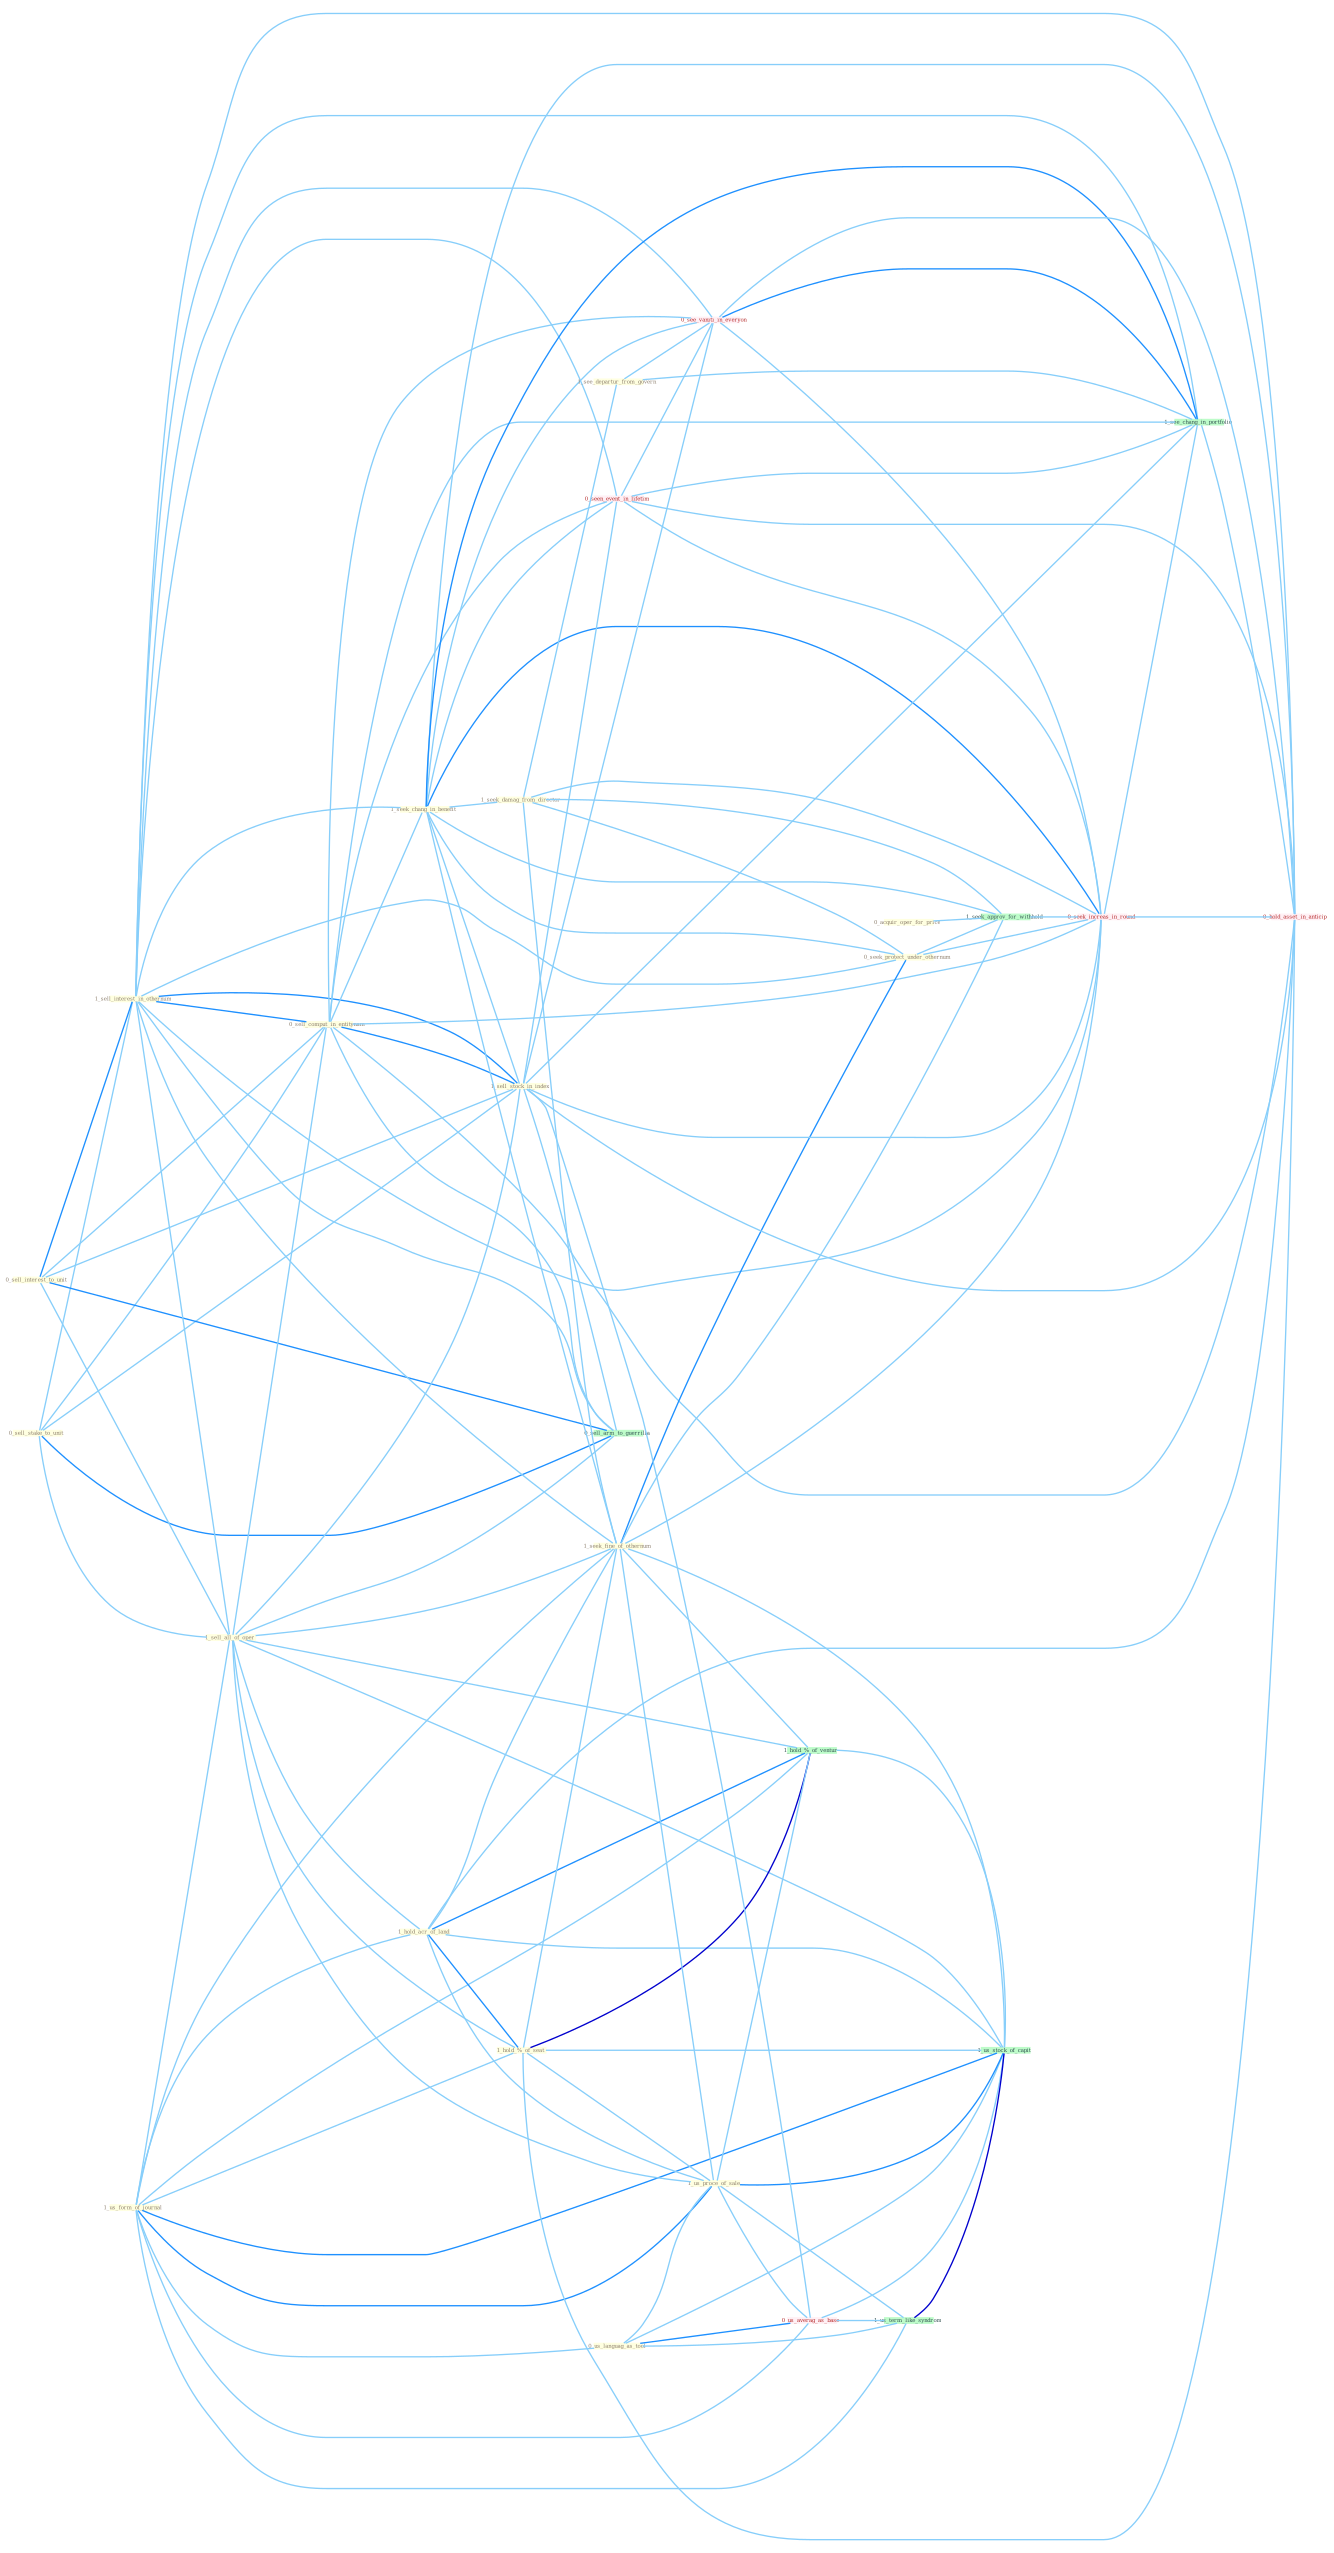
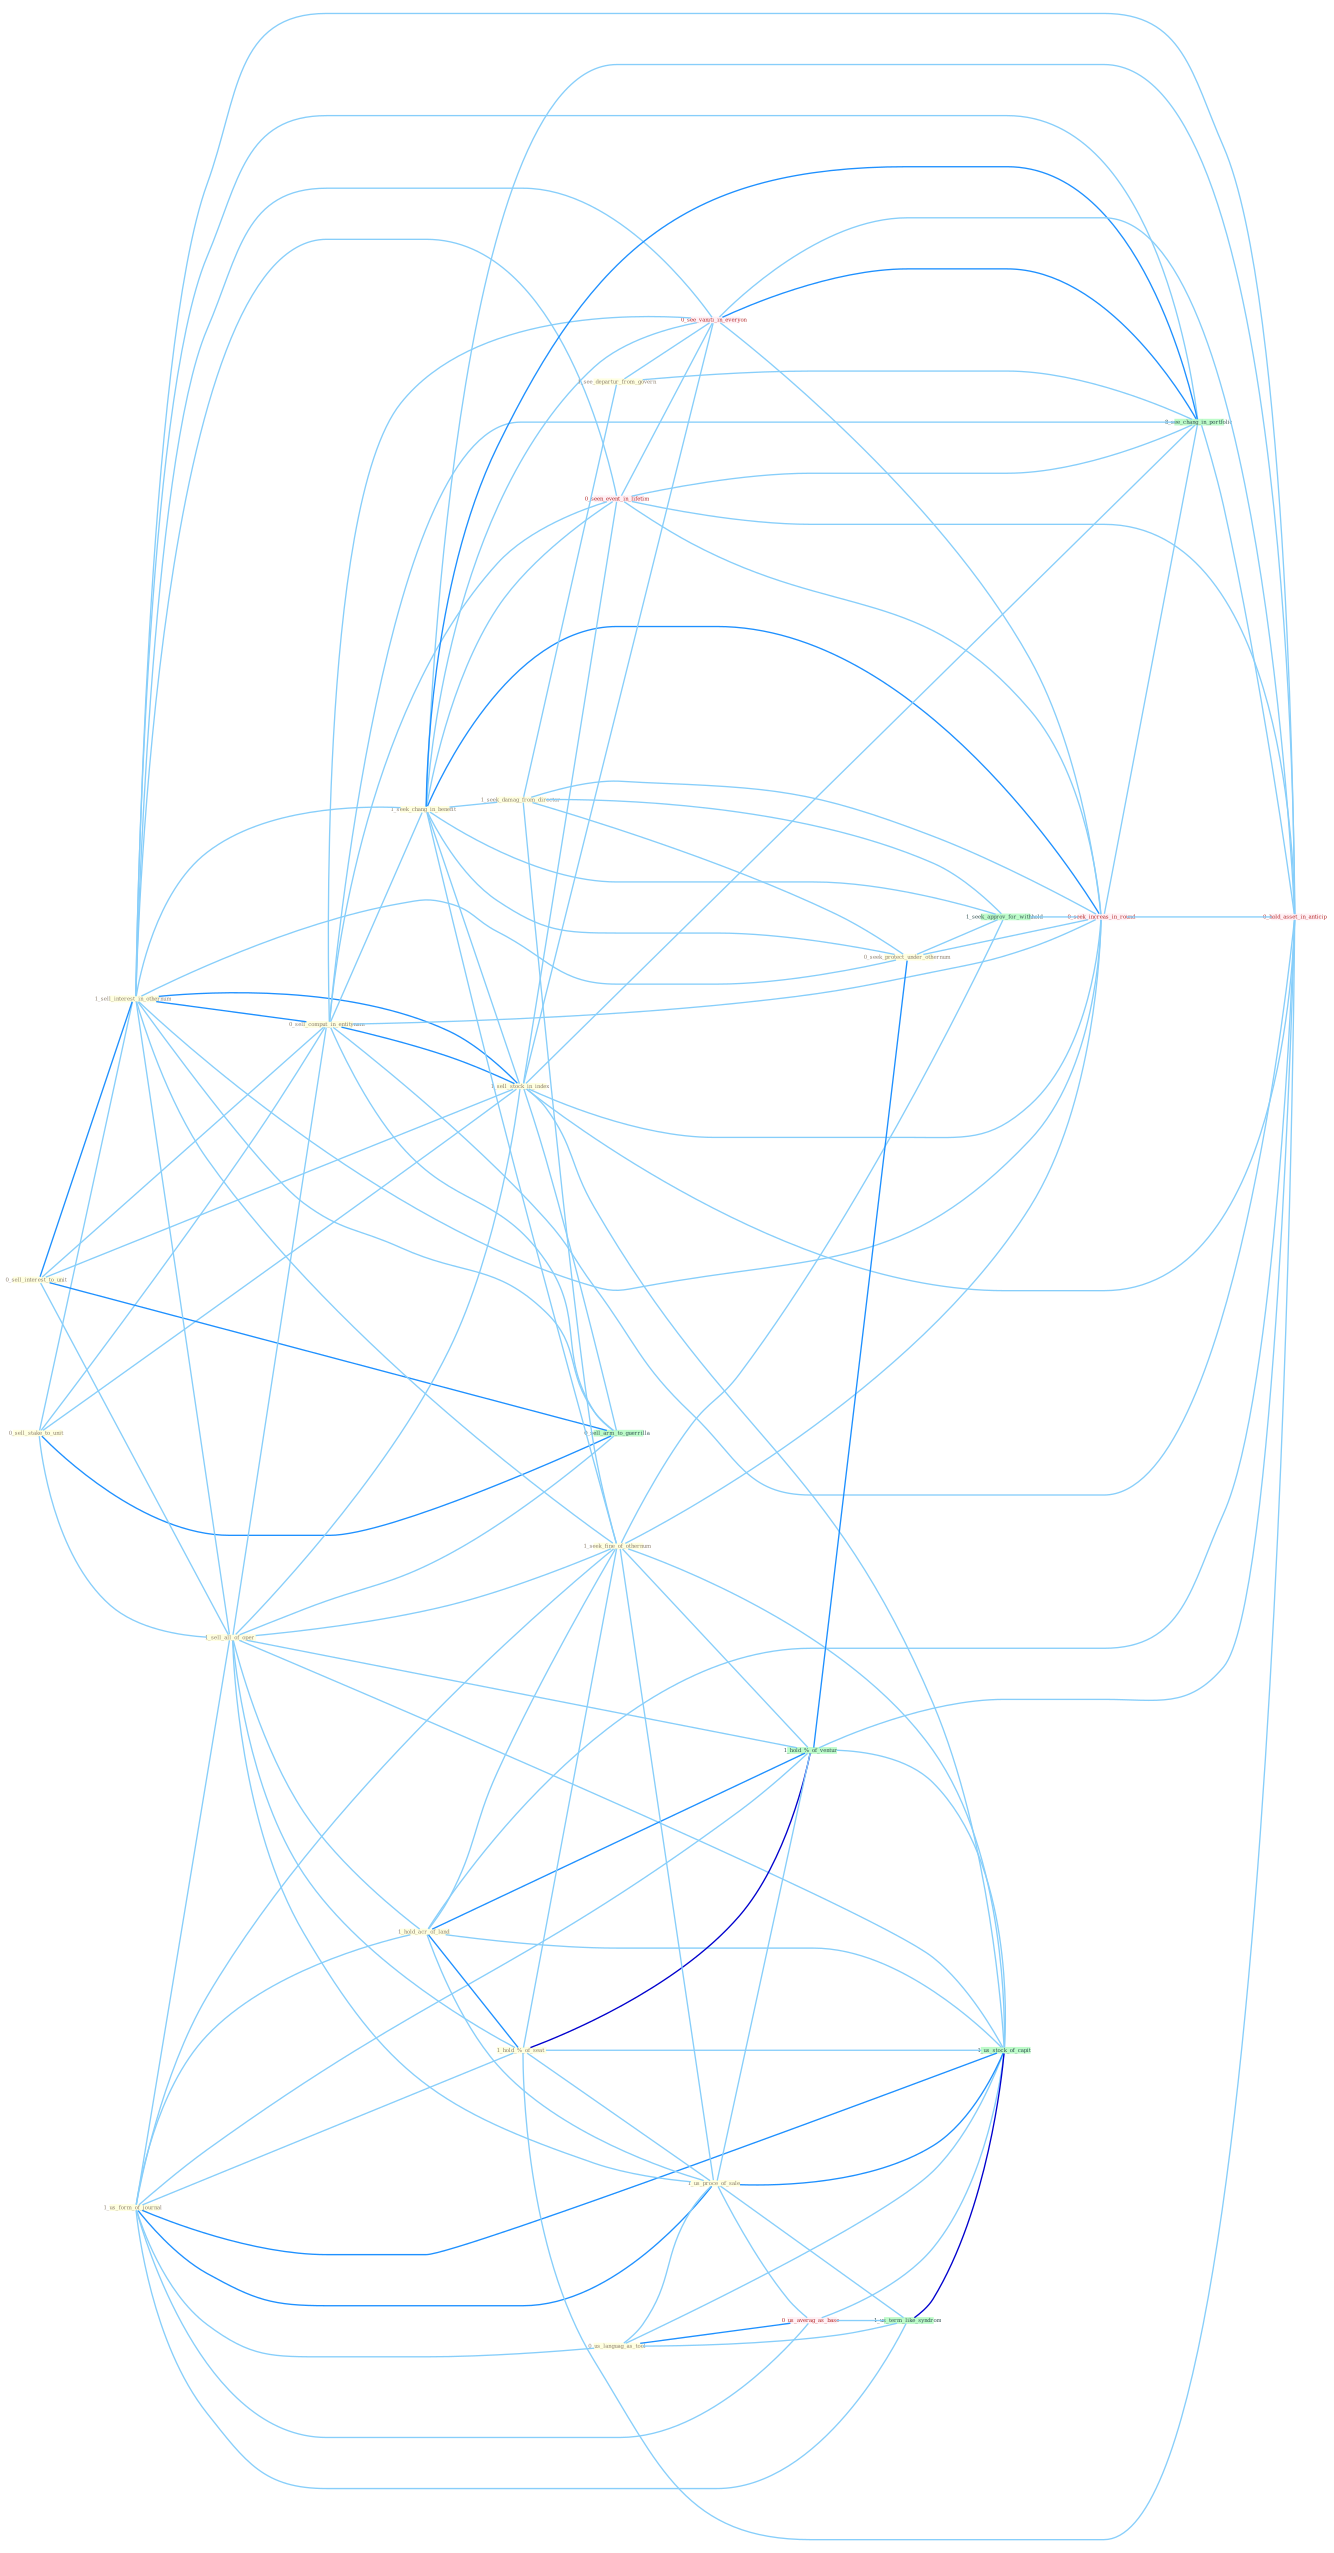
node "1_see_chang_in_portfolio": label "1_see_chang_in_portfolio" -> "8_see_chang_in_portfolio"
node "0_acquir_oper_for_price": removed
edge "0_seek_protect_under_othernum" -- "1_seek_fine_of_othernum": now "0_seek_protect_under_othernum" -- "1_hold_%_of_ventur"
edge "0_hold_asset_in_anticip" -- "1_hold_%_of_ventur": added
edge "1_sell_stock_in_index" -- "0_us_averag_as_base": now "1_sell_stock_in_index" -- "1_us_stock_of_capit"
